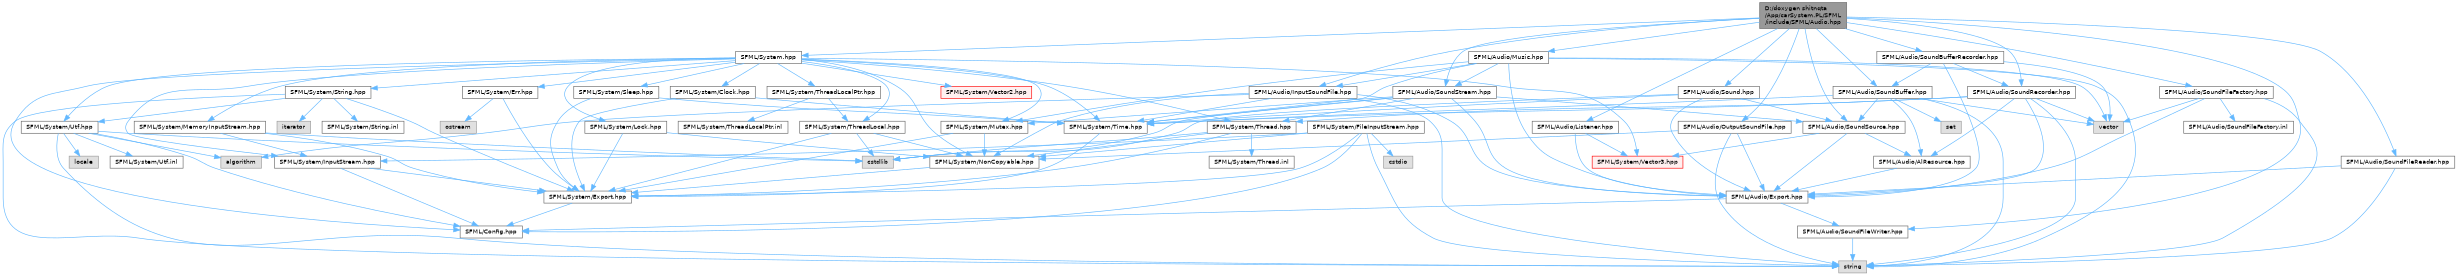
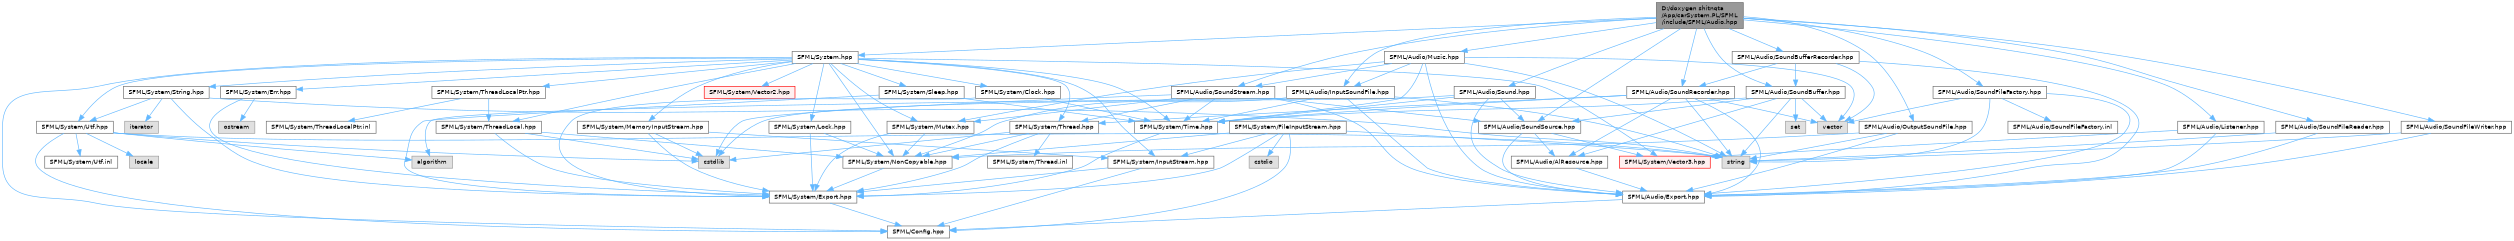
node "SFML/System/String.inl": removed
edge "SFML/Audio/Export.hpp" -> "SFML/Audio/SoundFileWriter.hpp": reversed
